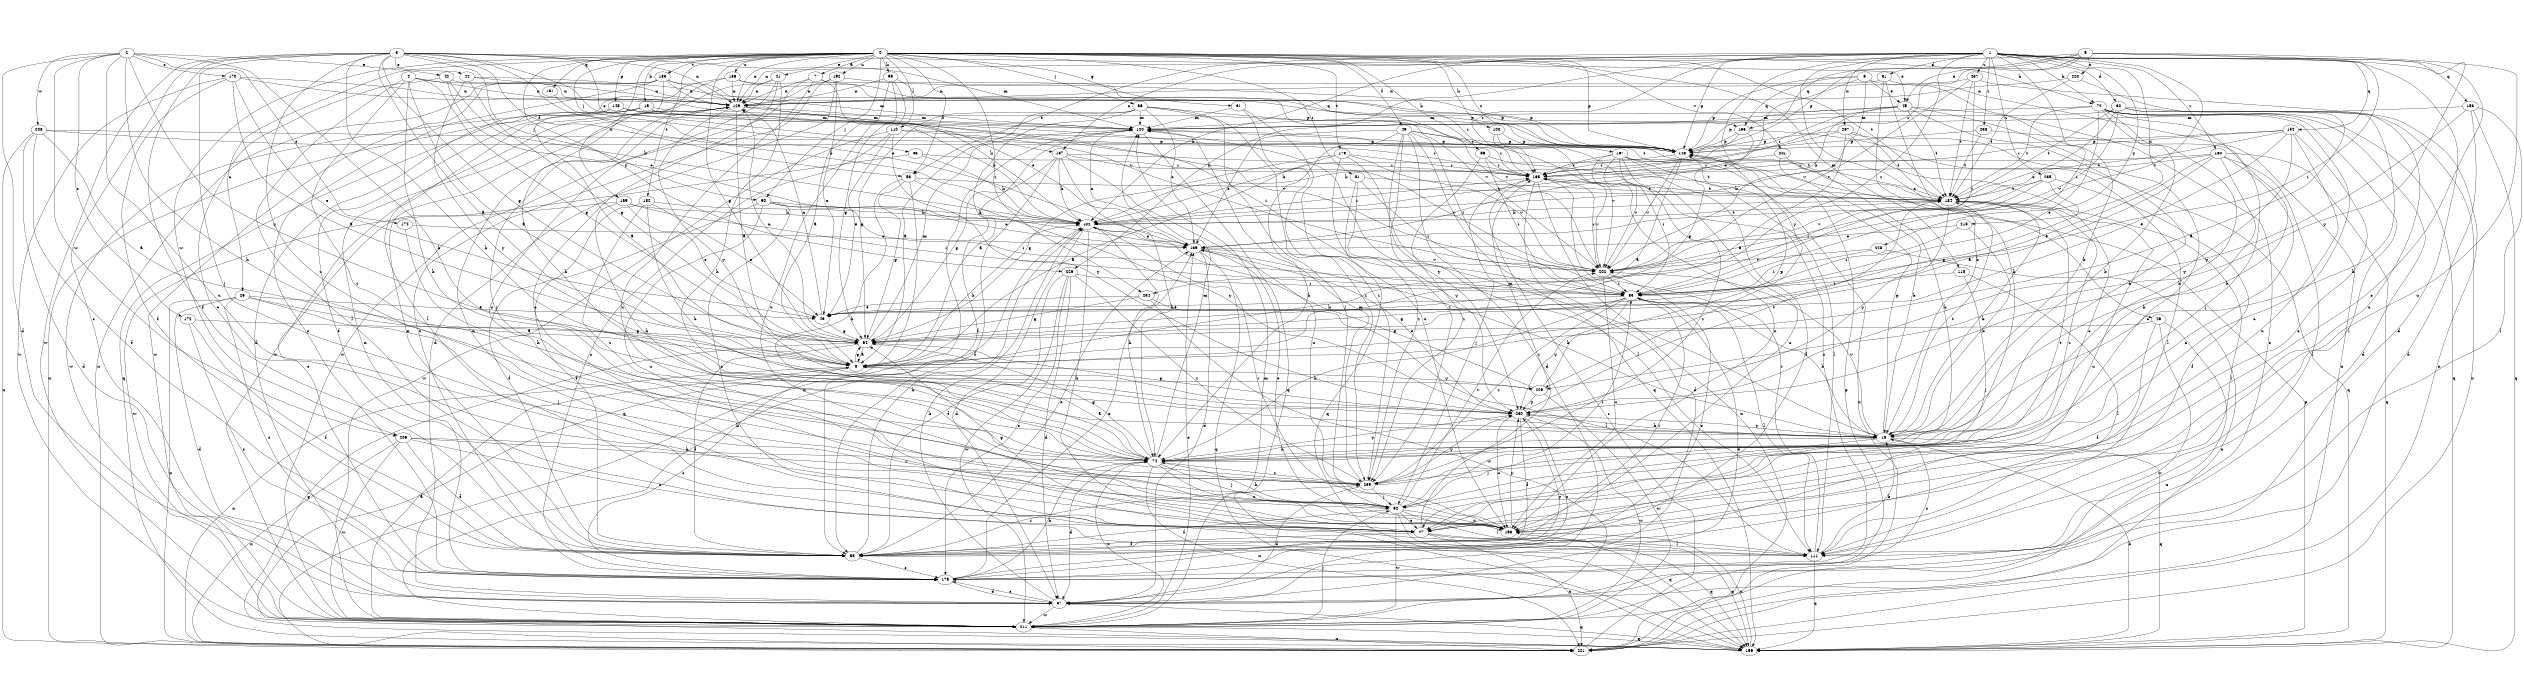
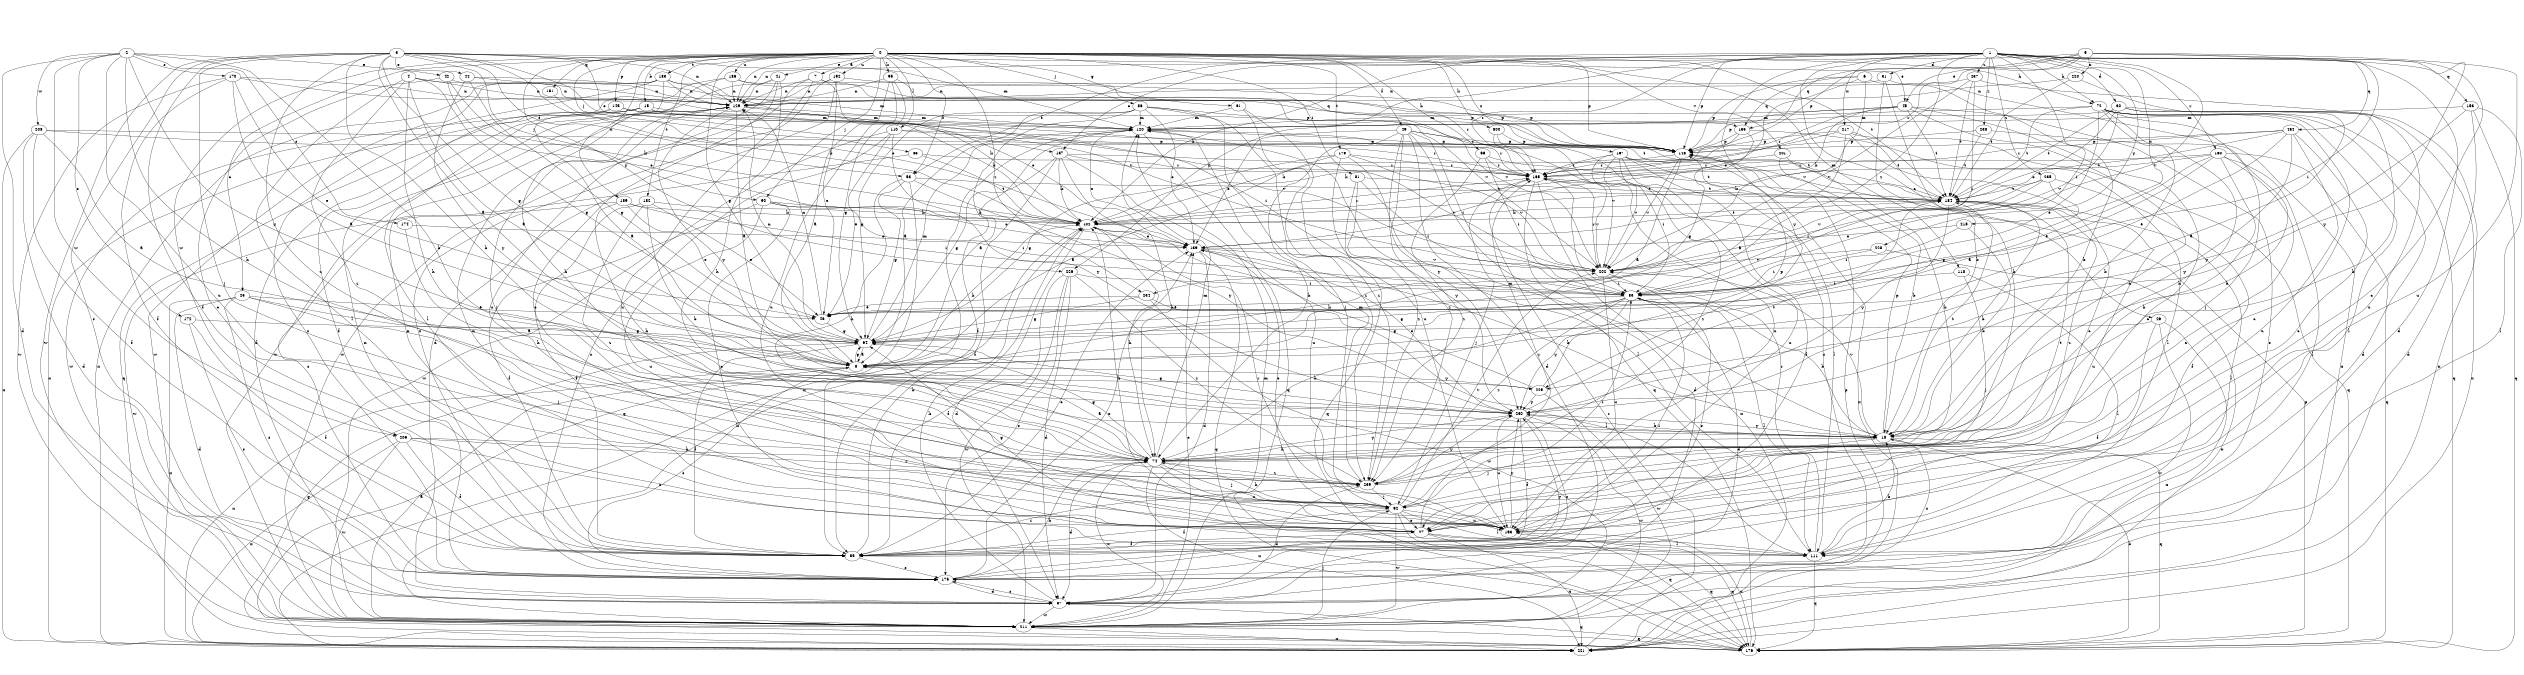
edge "6" -> "45": removed, label "e"
node "100": label "100" -> "800"
node "267": label "267" -> "217"
node "154": label "154" -> "454"
edge "85" -> "102": label "k" -> "t"
edge "102" -> "27": reversed
node "156": label "156" -> "176"
